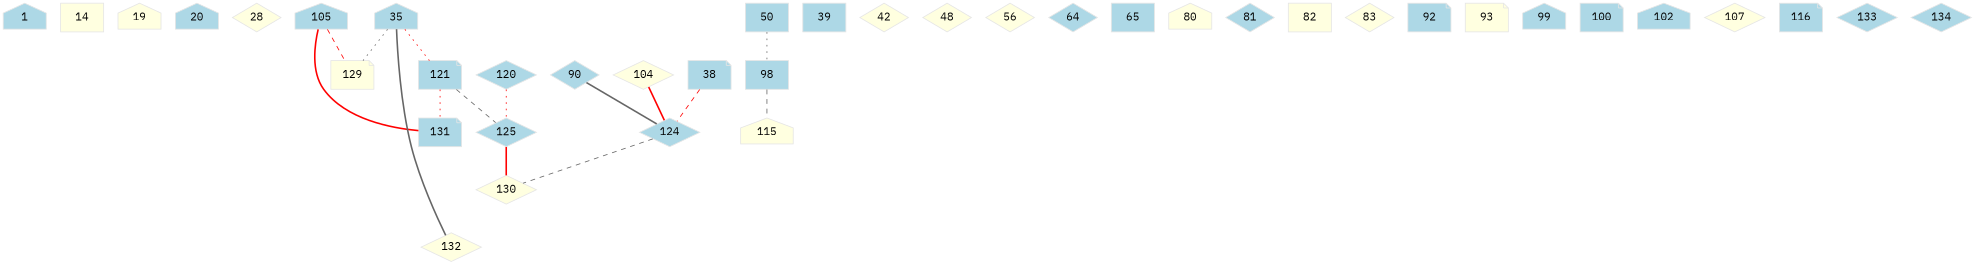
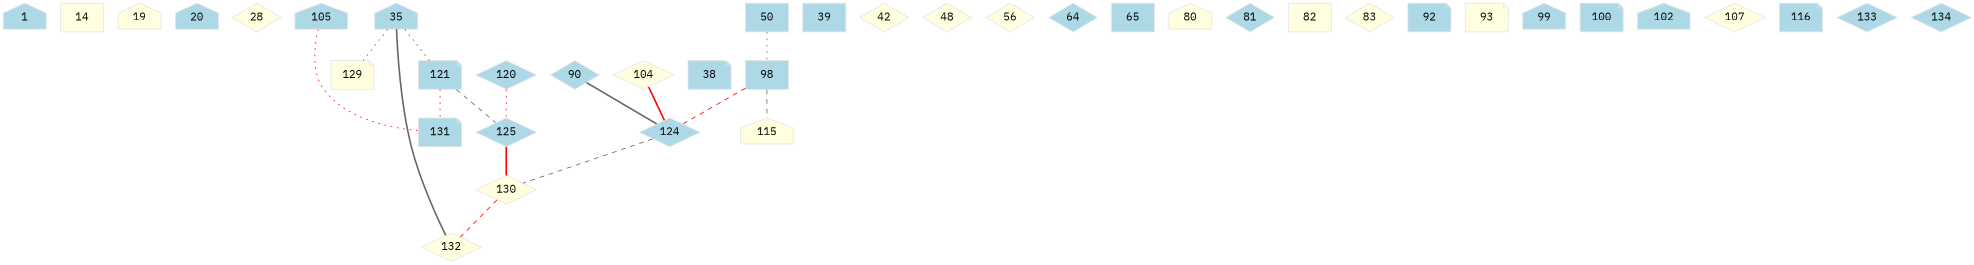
edge "105" -- "129": removed
edge "105" -- "131": style bold -> dotted
edge "38" -- "124": now "98" -- "124"
edge "130" -- "132": added
